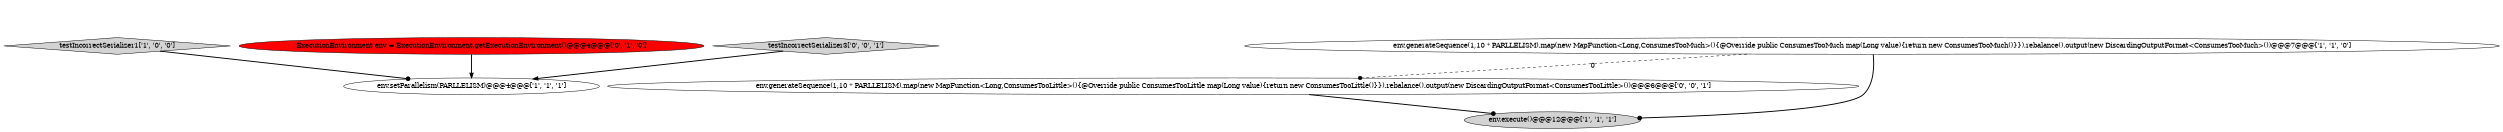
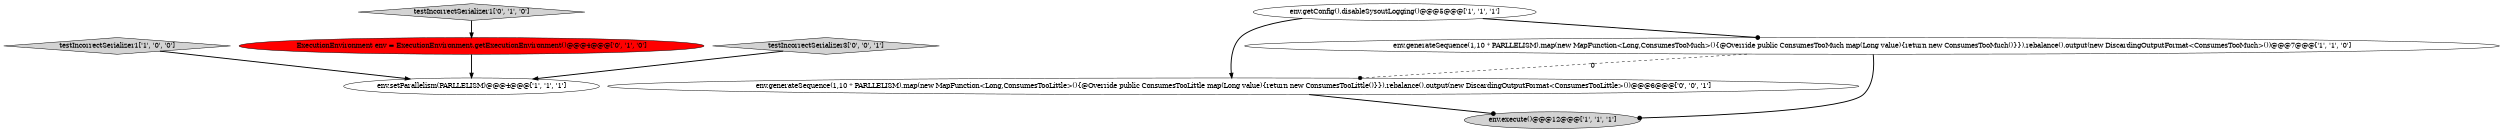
node "testIncorrectSerializer1['0', '1', '0']": added
node "env.getConfig().disableSysoutLogging()@@@5@@@['1', '1', '1']": added
edge "testIncorrectSerializer1['1', '0', '0']" -> "env.setParallelism(PARLLELISM)@@@4@@@['1', '1', '1']": arrowhead dot -> normal
